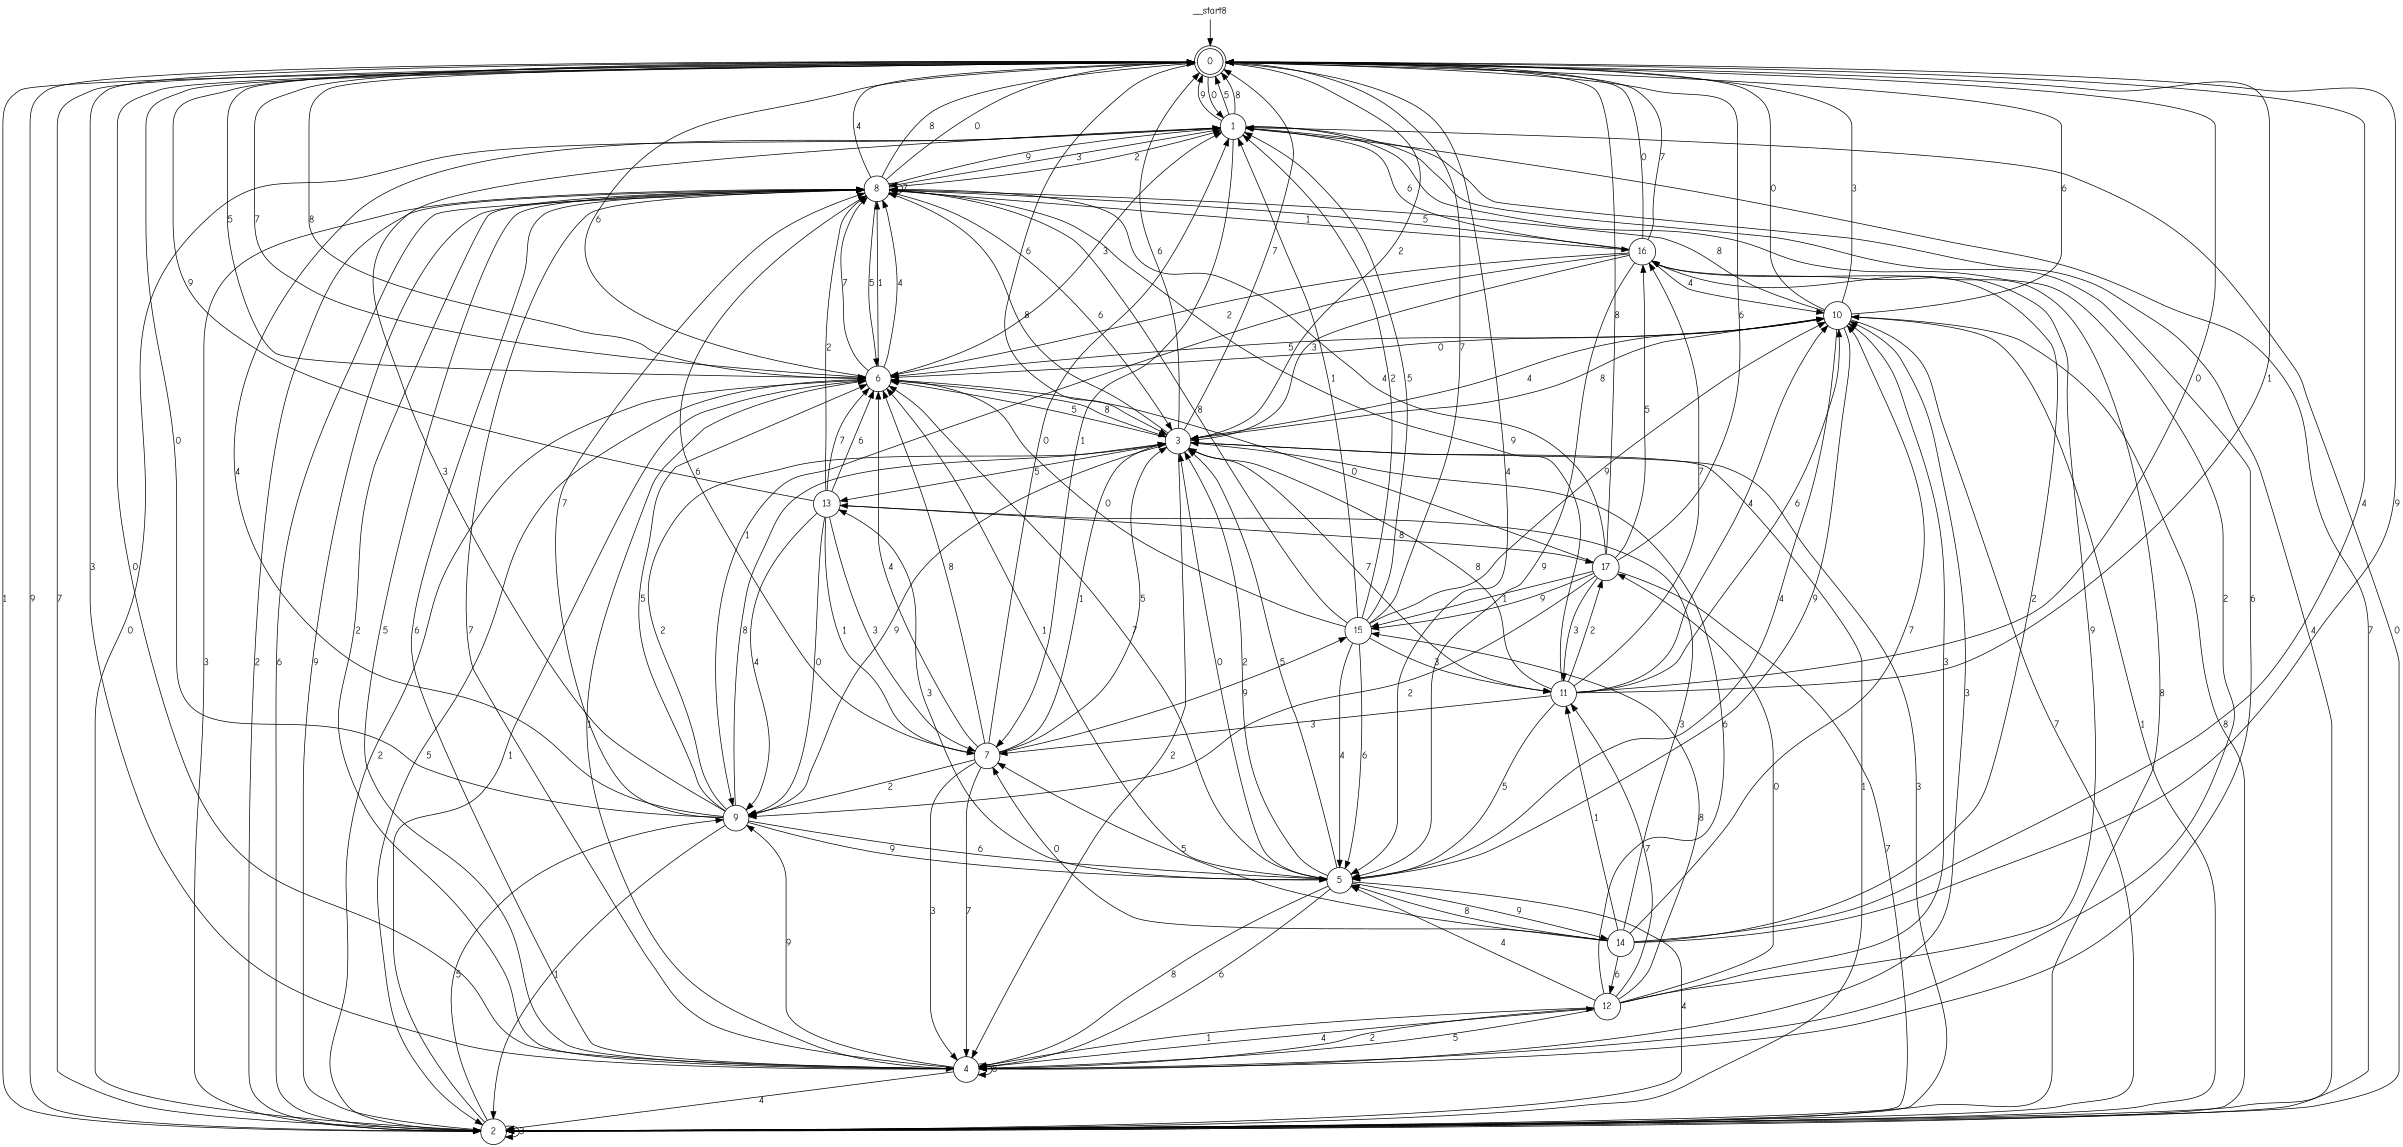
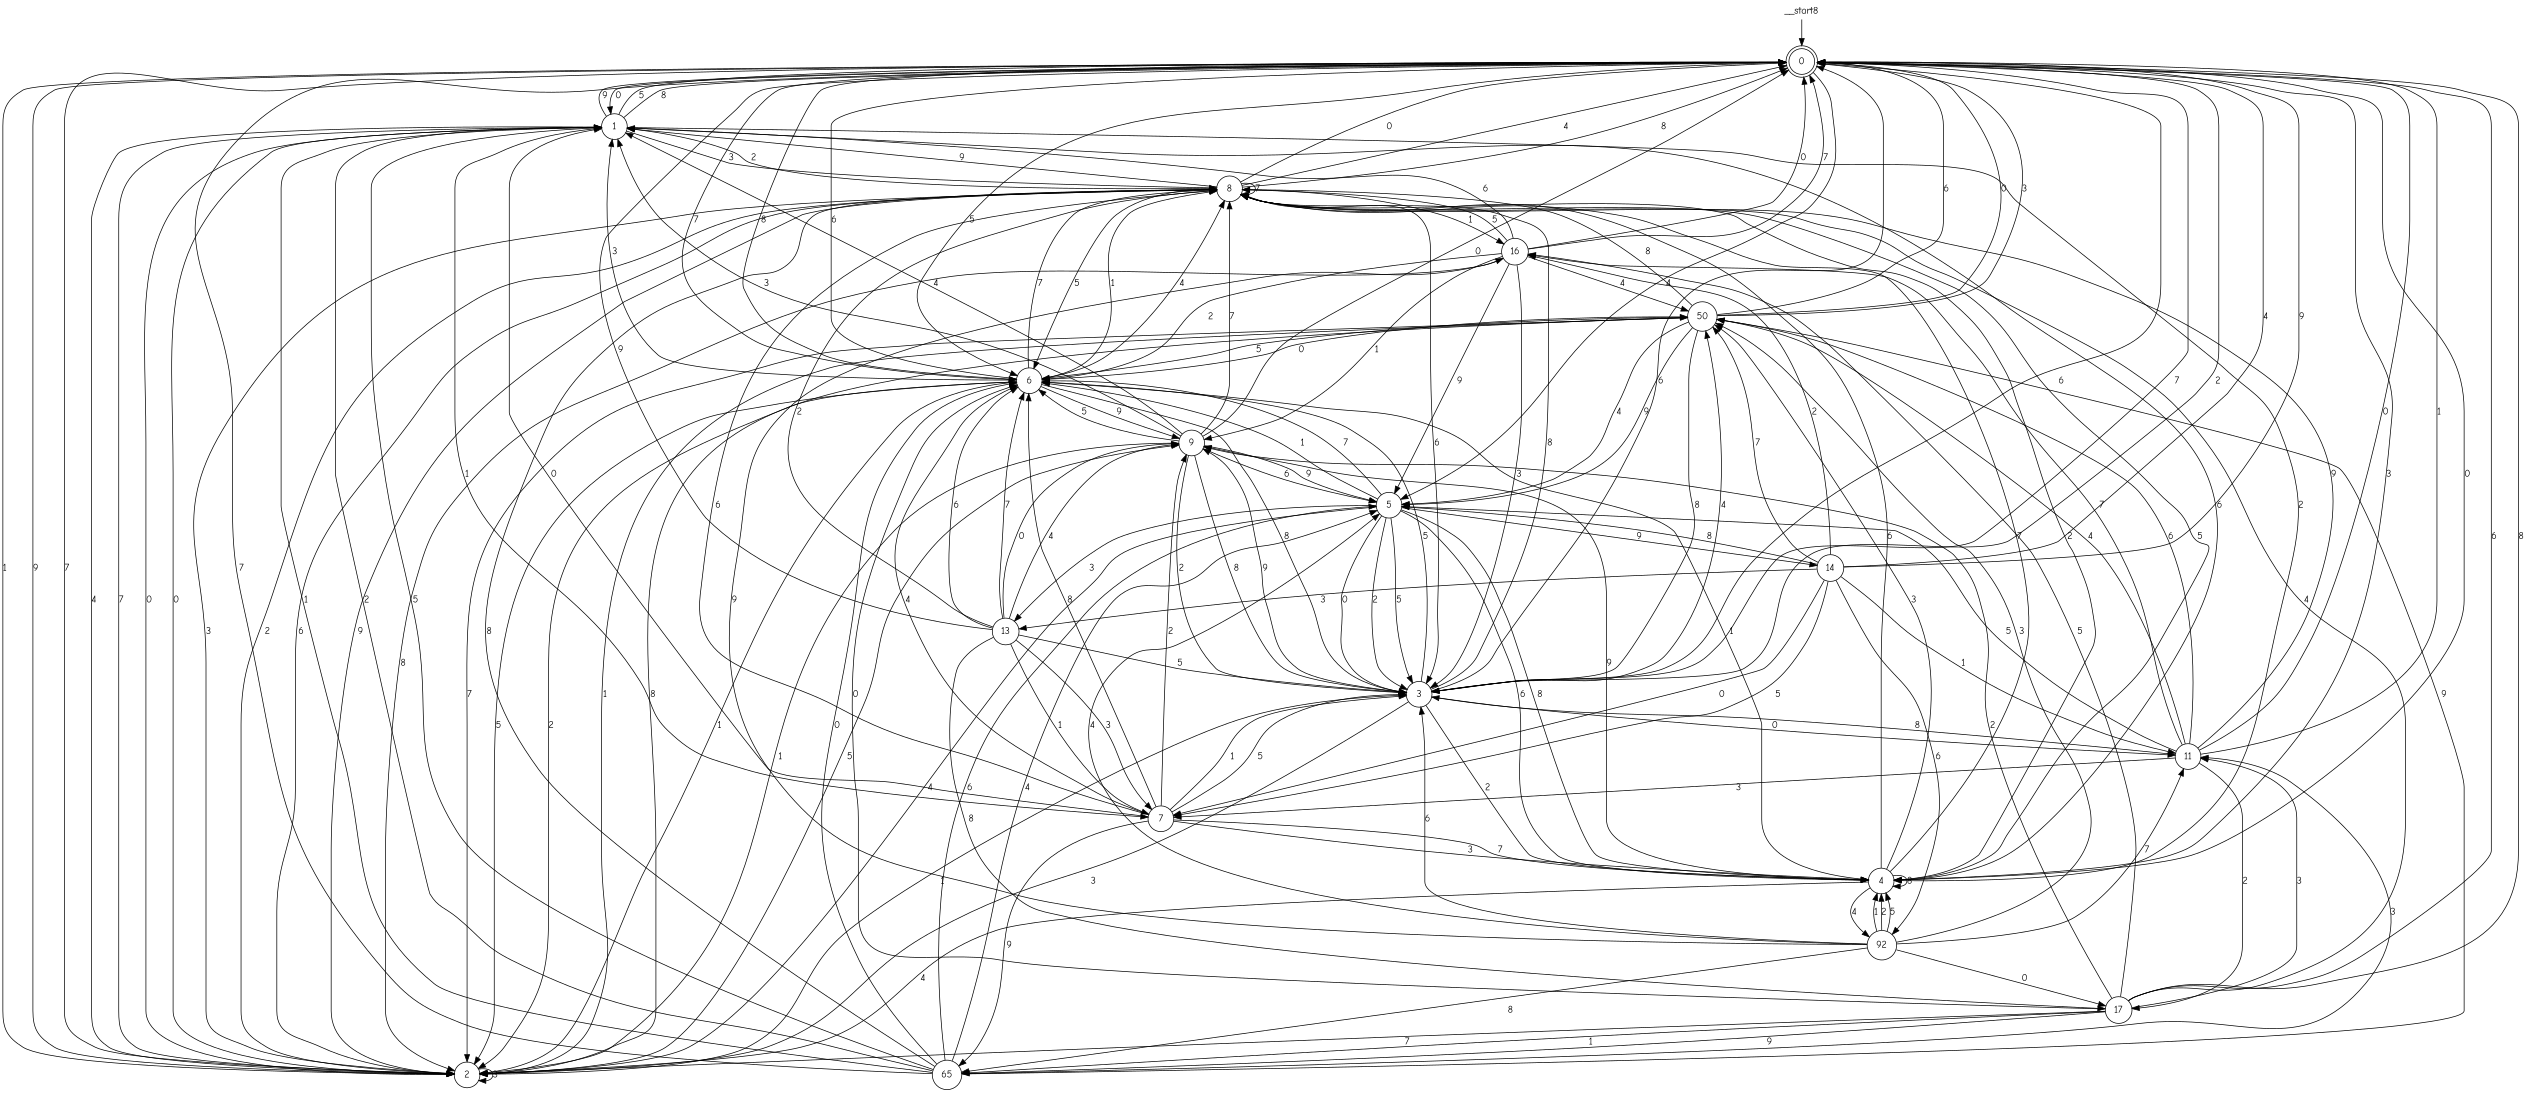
node "10": label "10" -> "50"
edge "6" -> "9": added, label "9"
edge "3" -> "13": reversed
edge "3" -> "11": label "7" -> "0"
node "15": label "15" -> "65"
node "12": label "12" -> "92"
